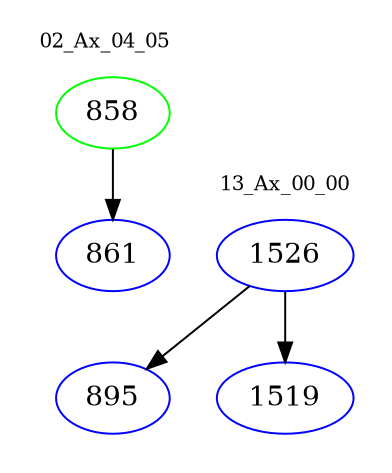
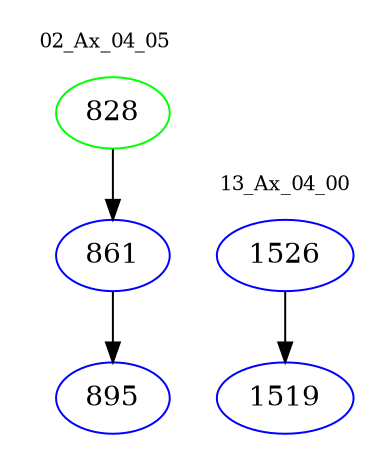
node "858": label "858" -> "828"
cluster "13_Ax_00_00": label "13_Ax_00_00" -> "13_Ax_04_00"
edge "1526" -> "895": now "861" -> "895"
